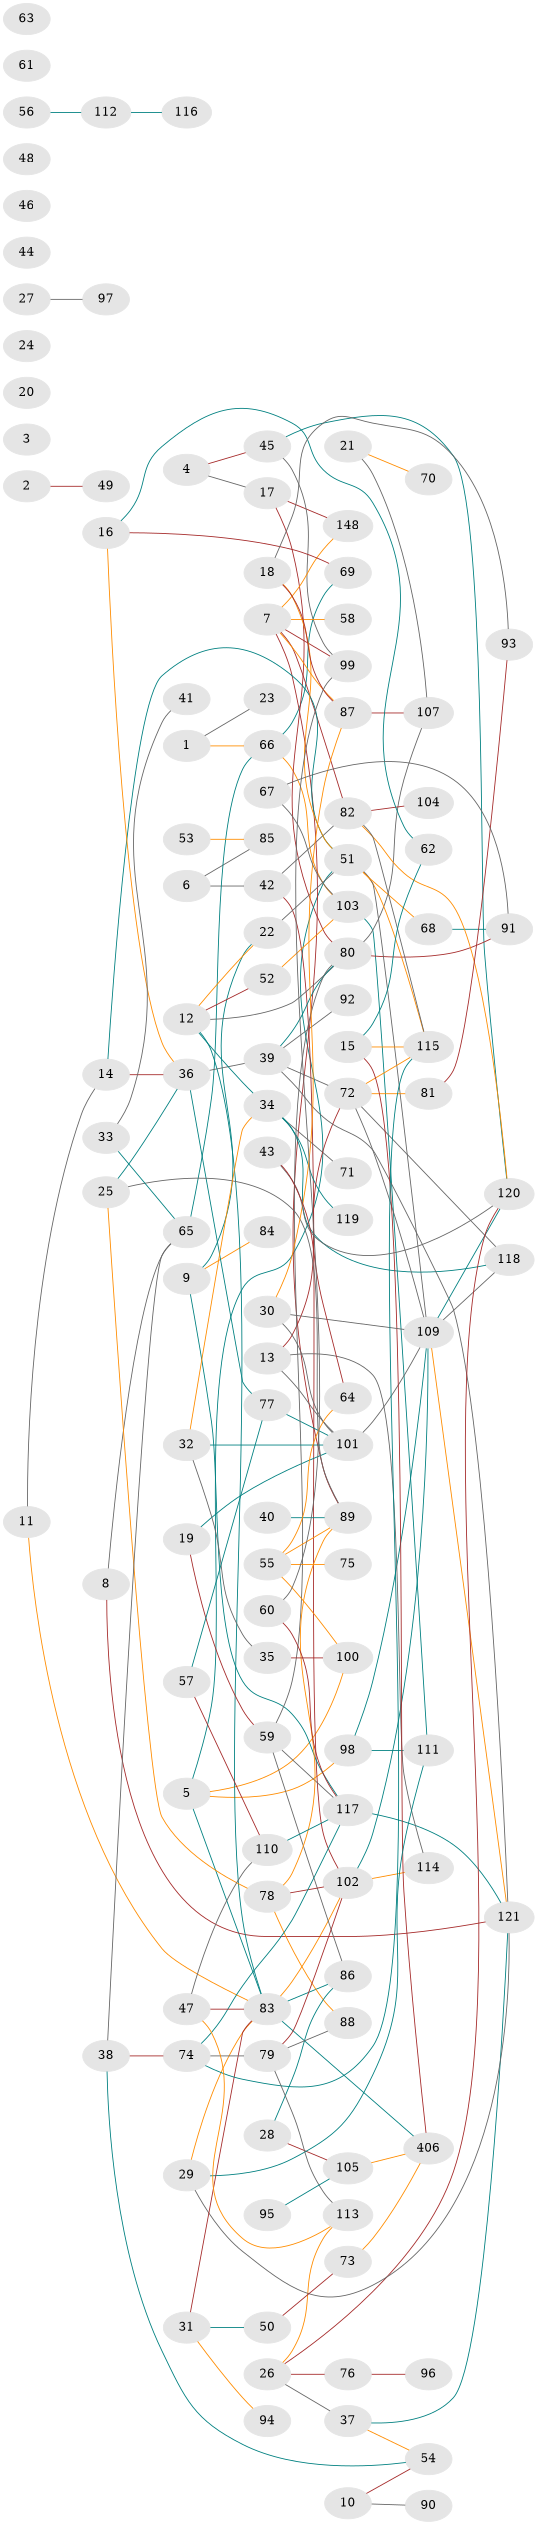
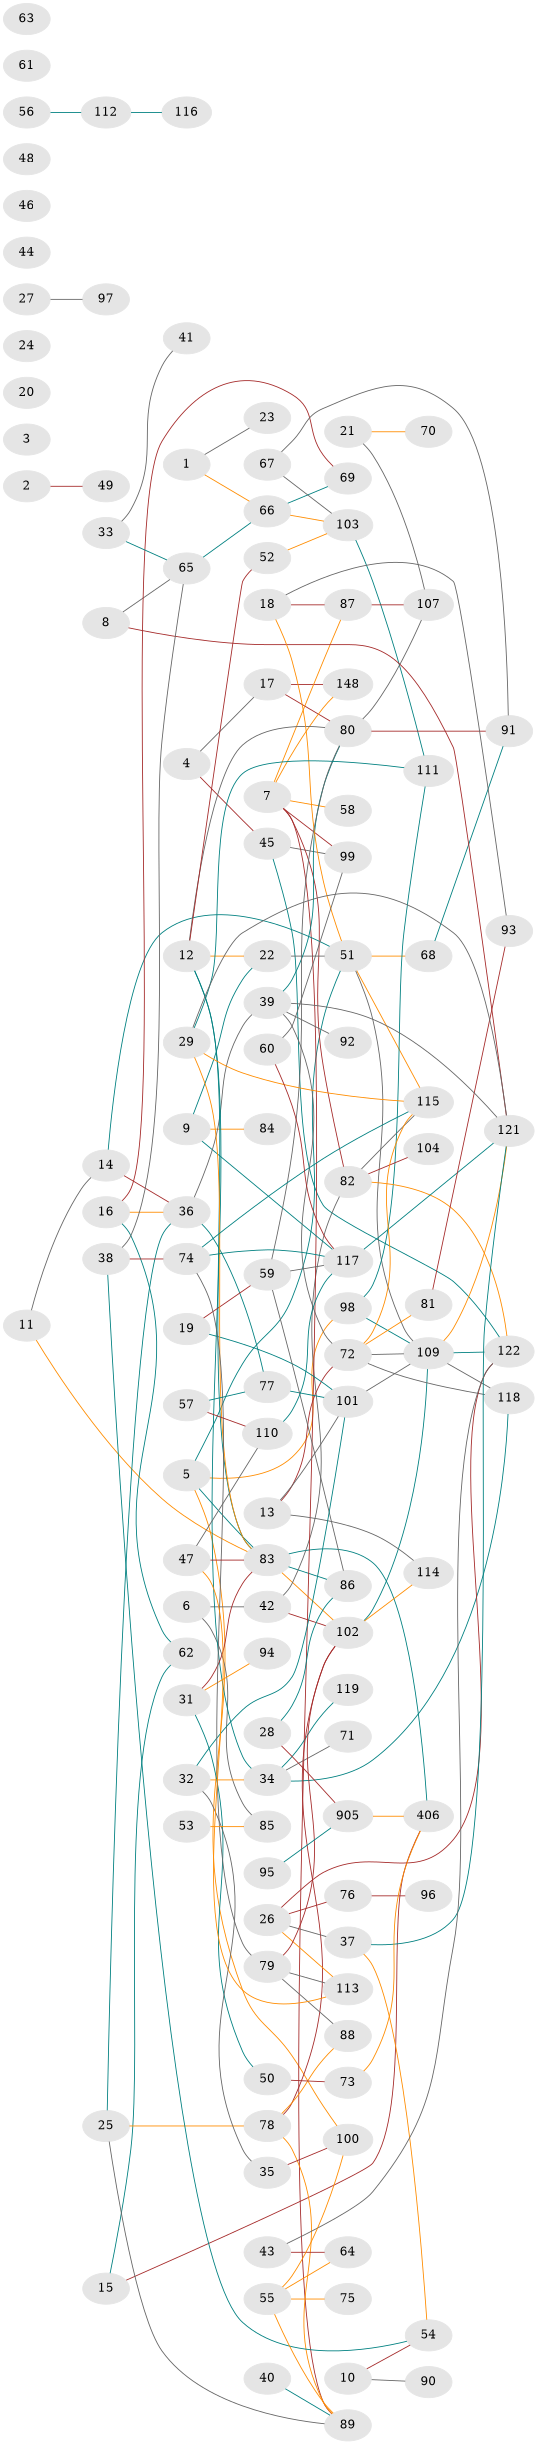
edge "15" -- "115": now "29" -- "115"
node "120": label "120" -> "122"
node "30": removed
node "105": label "105" -> "905"
